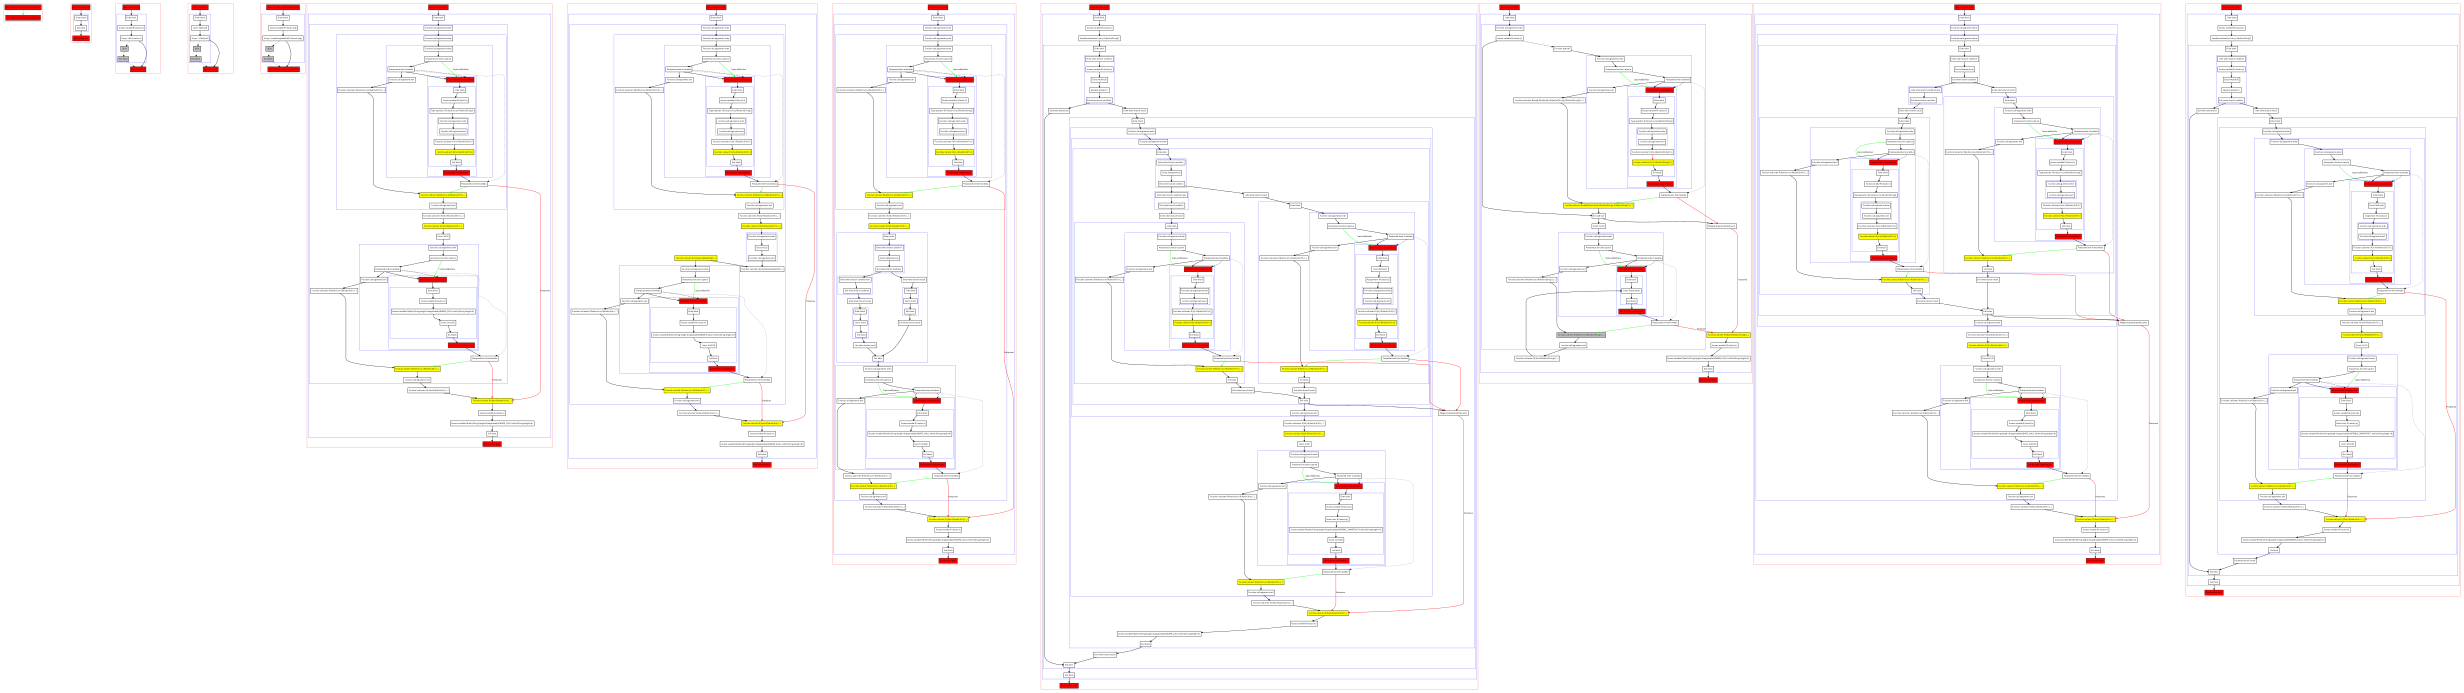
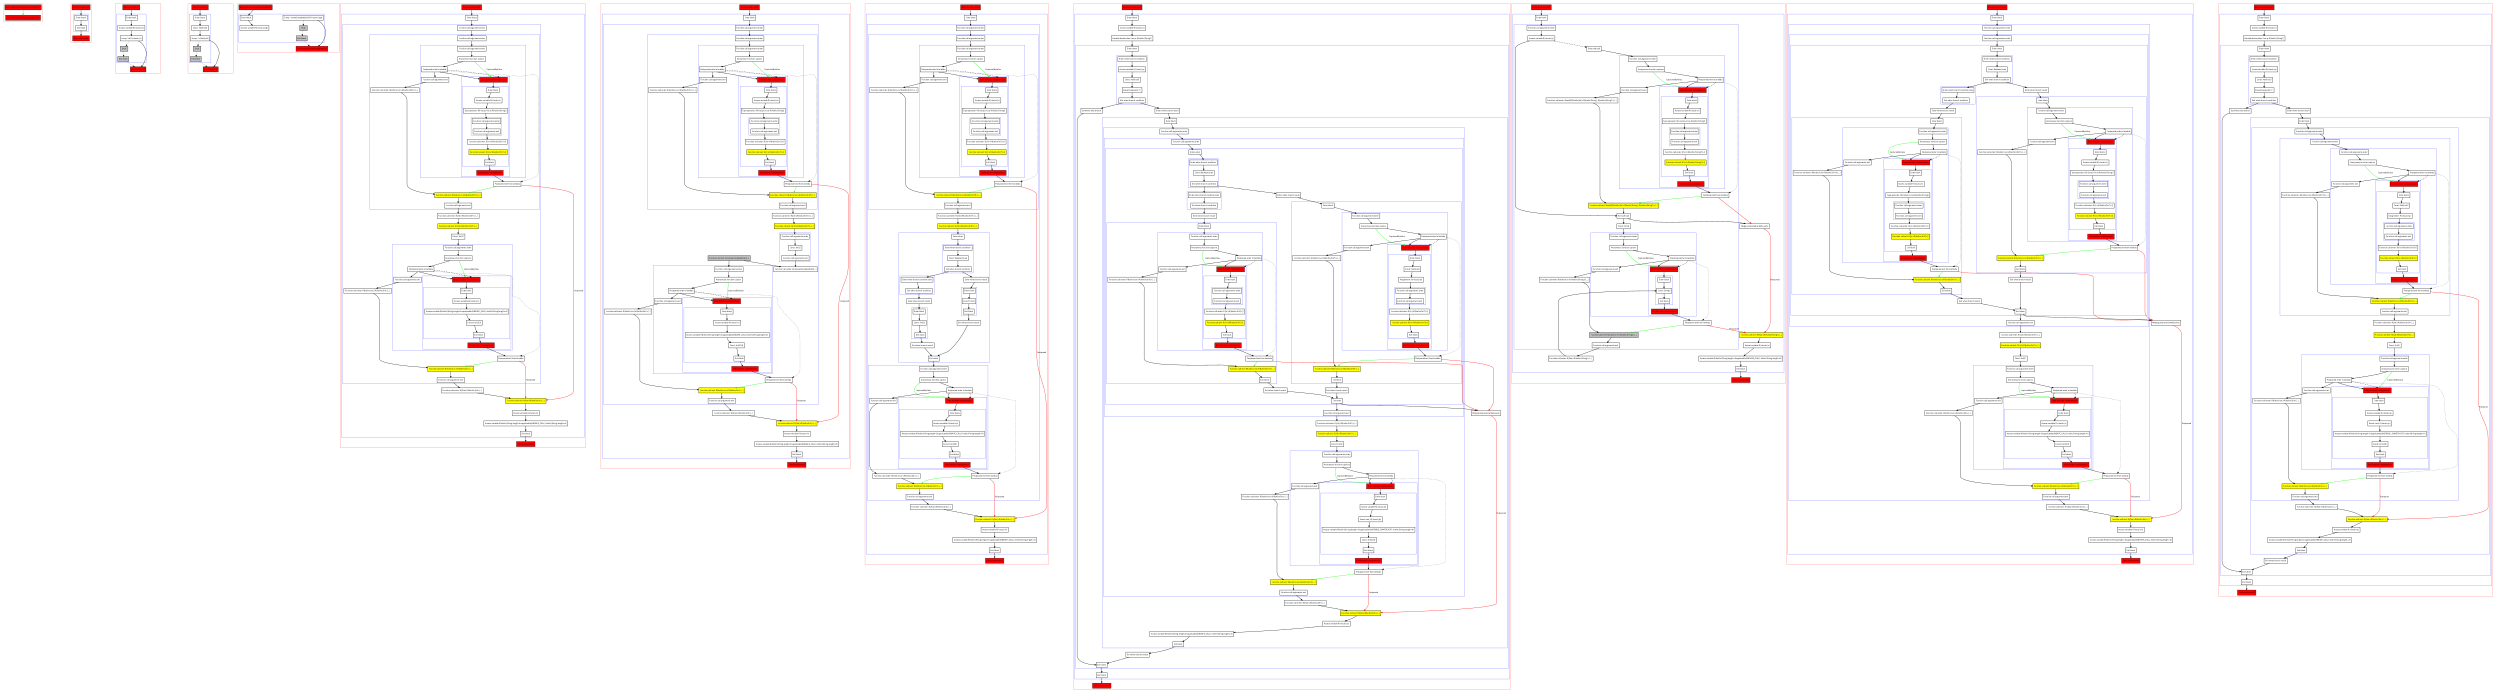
edge "Access variable R|<local>/arg|" -> "Jump: ^someCompletedCall R|<local>/arg|": removed
node "Function safe call": label "Function safe call" -> "Enter safe call"
node "Function call exit: R|/someCompletedCall|(...)": fillcolor yellow -> gray
node "Const: Postponed()": label "Const: Postponed()" -> "Const: String()"
